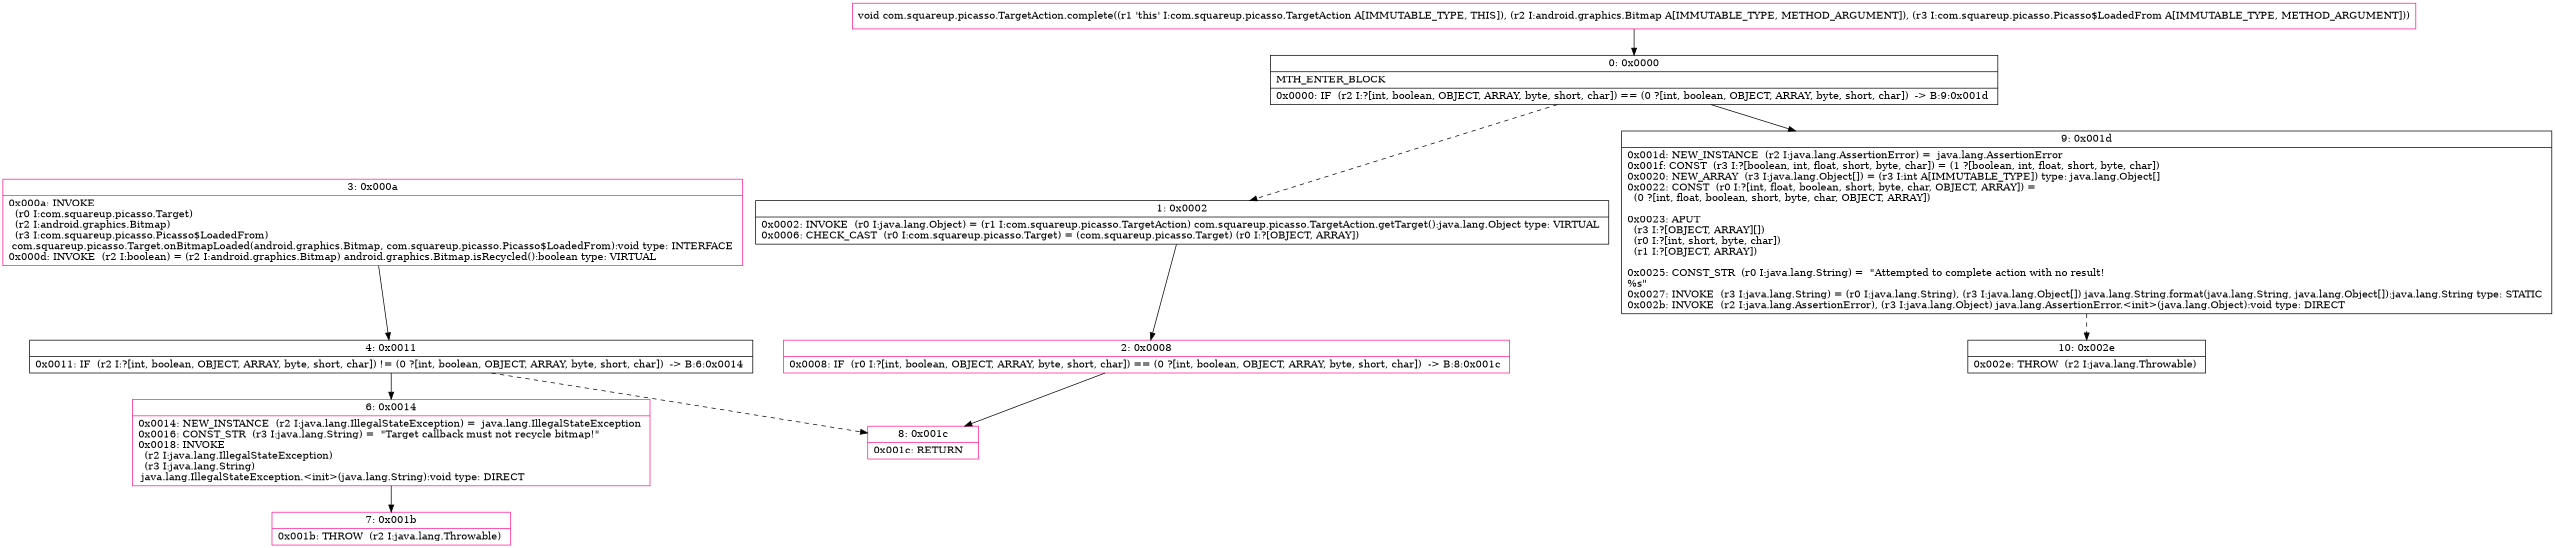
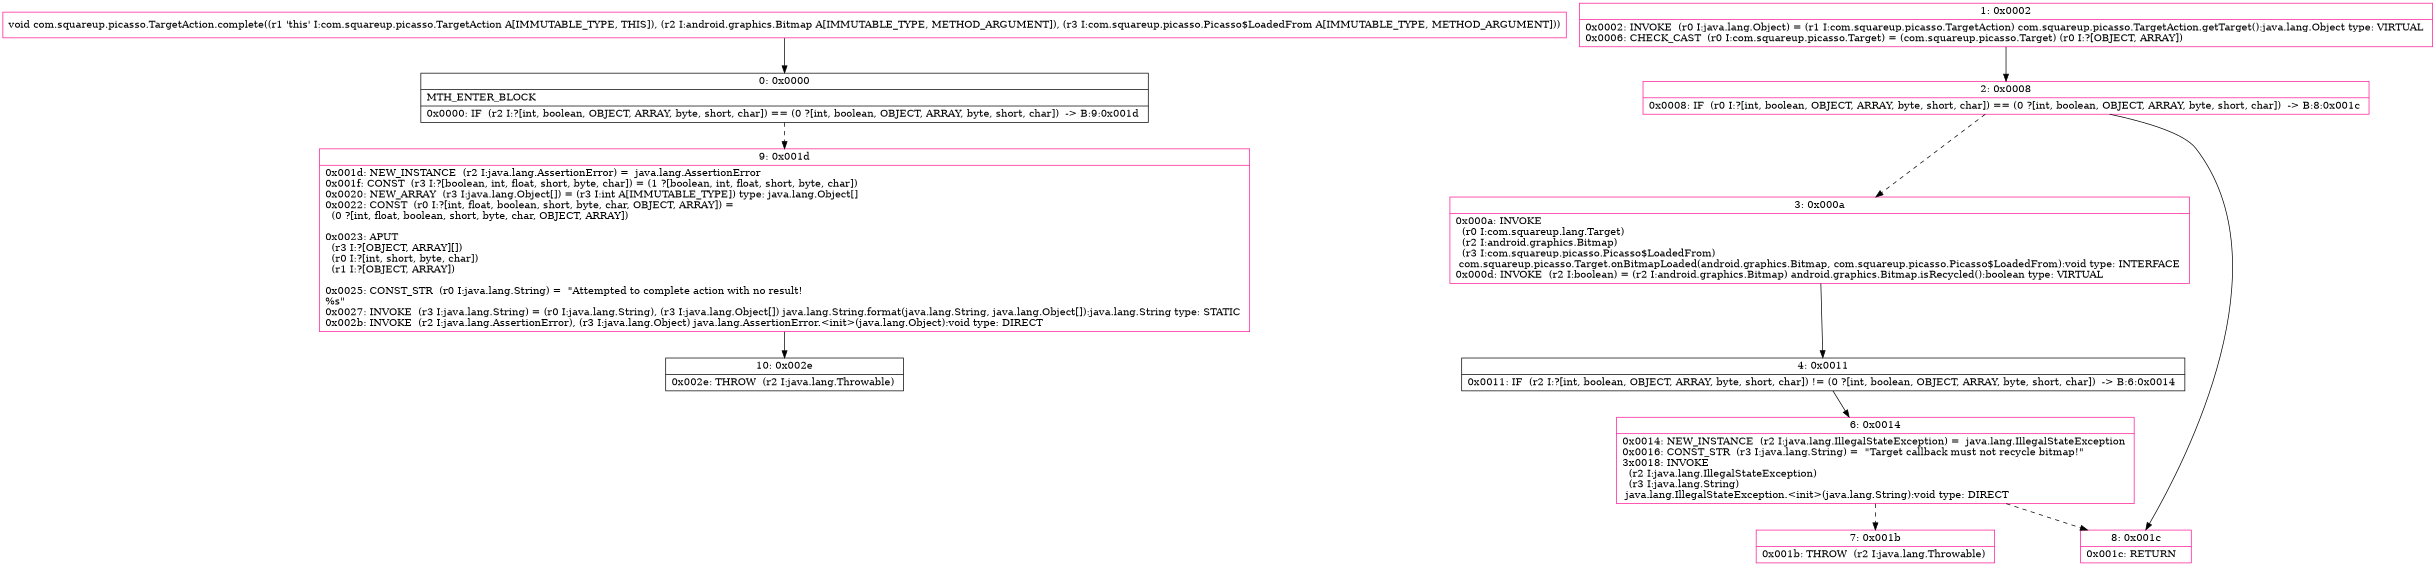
edge "0: 0x0000" -> "9: 0x001d": style solid -> dashed
edge "0: 0x0000" -> "1: 0x0002": removed
edge "2: 0x0008" -> "3: 0x000a": added
node "3: 0x000a": text "(r0 I:com.squareup.picasso.Target)" -> "(r0 I:com.squareup.lang.Target)"
node "1: 0x0002": color black -> deeppink
node "9: 0x001d": color black -> deeppink
edge "9: 0x001d" -> "10: 0x002e": style dashed -> solid
edge "4: 0x0011" -> "8: 0x001c": now "6: 0x0014" -> "8: 0x001c"
node "6: 0x0014": text "0x0018: INVOKE" -> "3x0018: INVOKE"
edge "6: 0x0014" -> "7: 0x001b": style solid -> dashed
